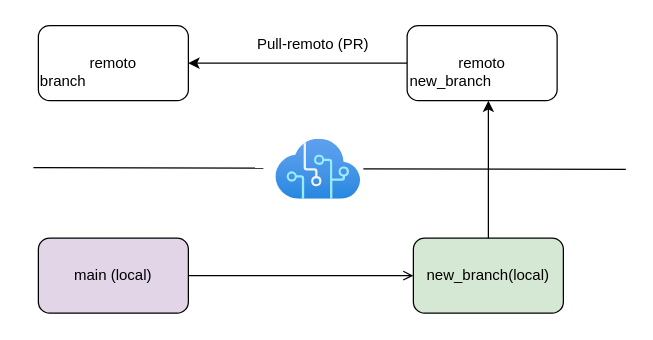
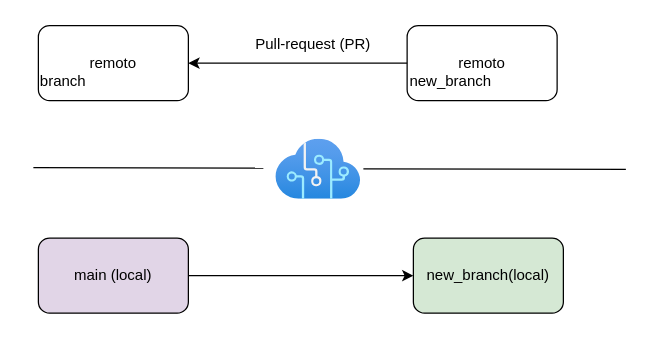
node "Pull-remoto (PR)": label "Pull-remoto (PR)" -> "Pull-request (PR)"
edge "new_branch(local)" -> "new_branch": removed
edge "main (local)" -> "new_branch(local)": arrowhead open -> classic
